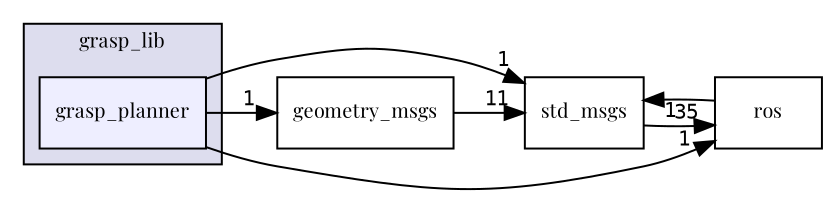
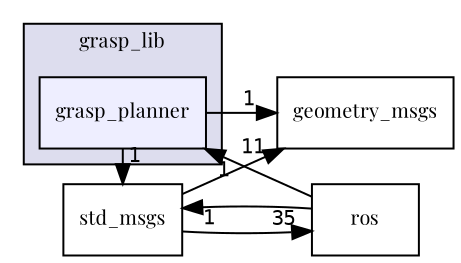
edge "geometry_msgs" -> "std_msgs": reversed
edge "grasp_planner" -> "ros": reversed
